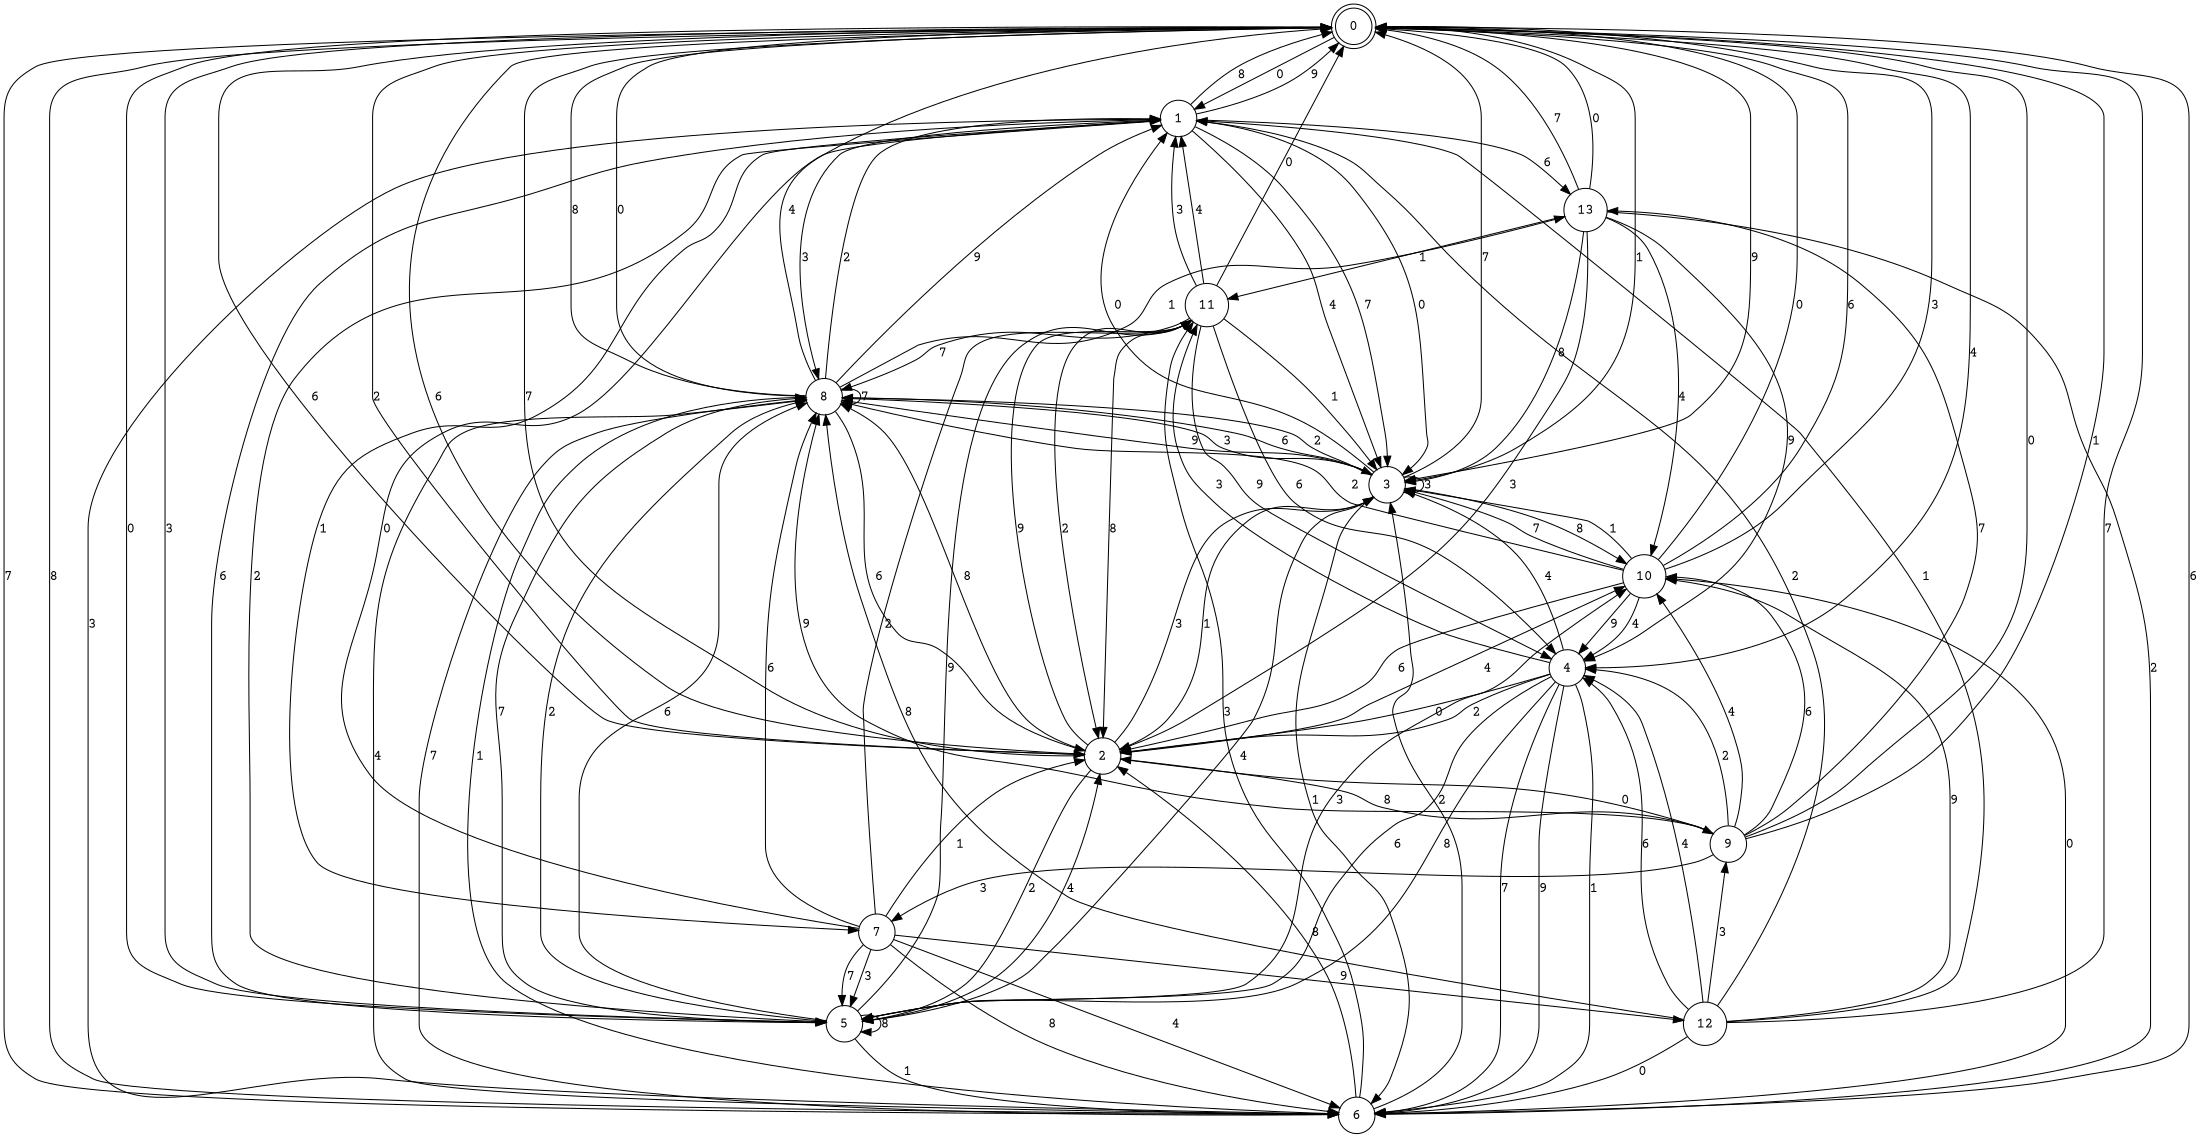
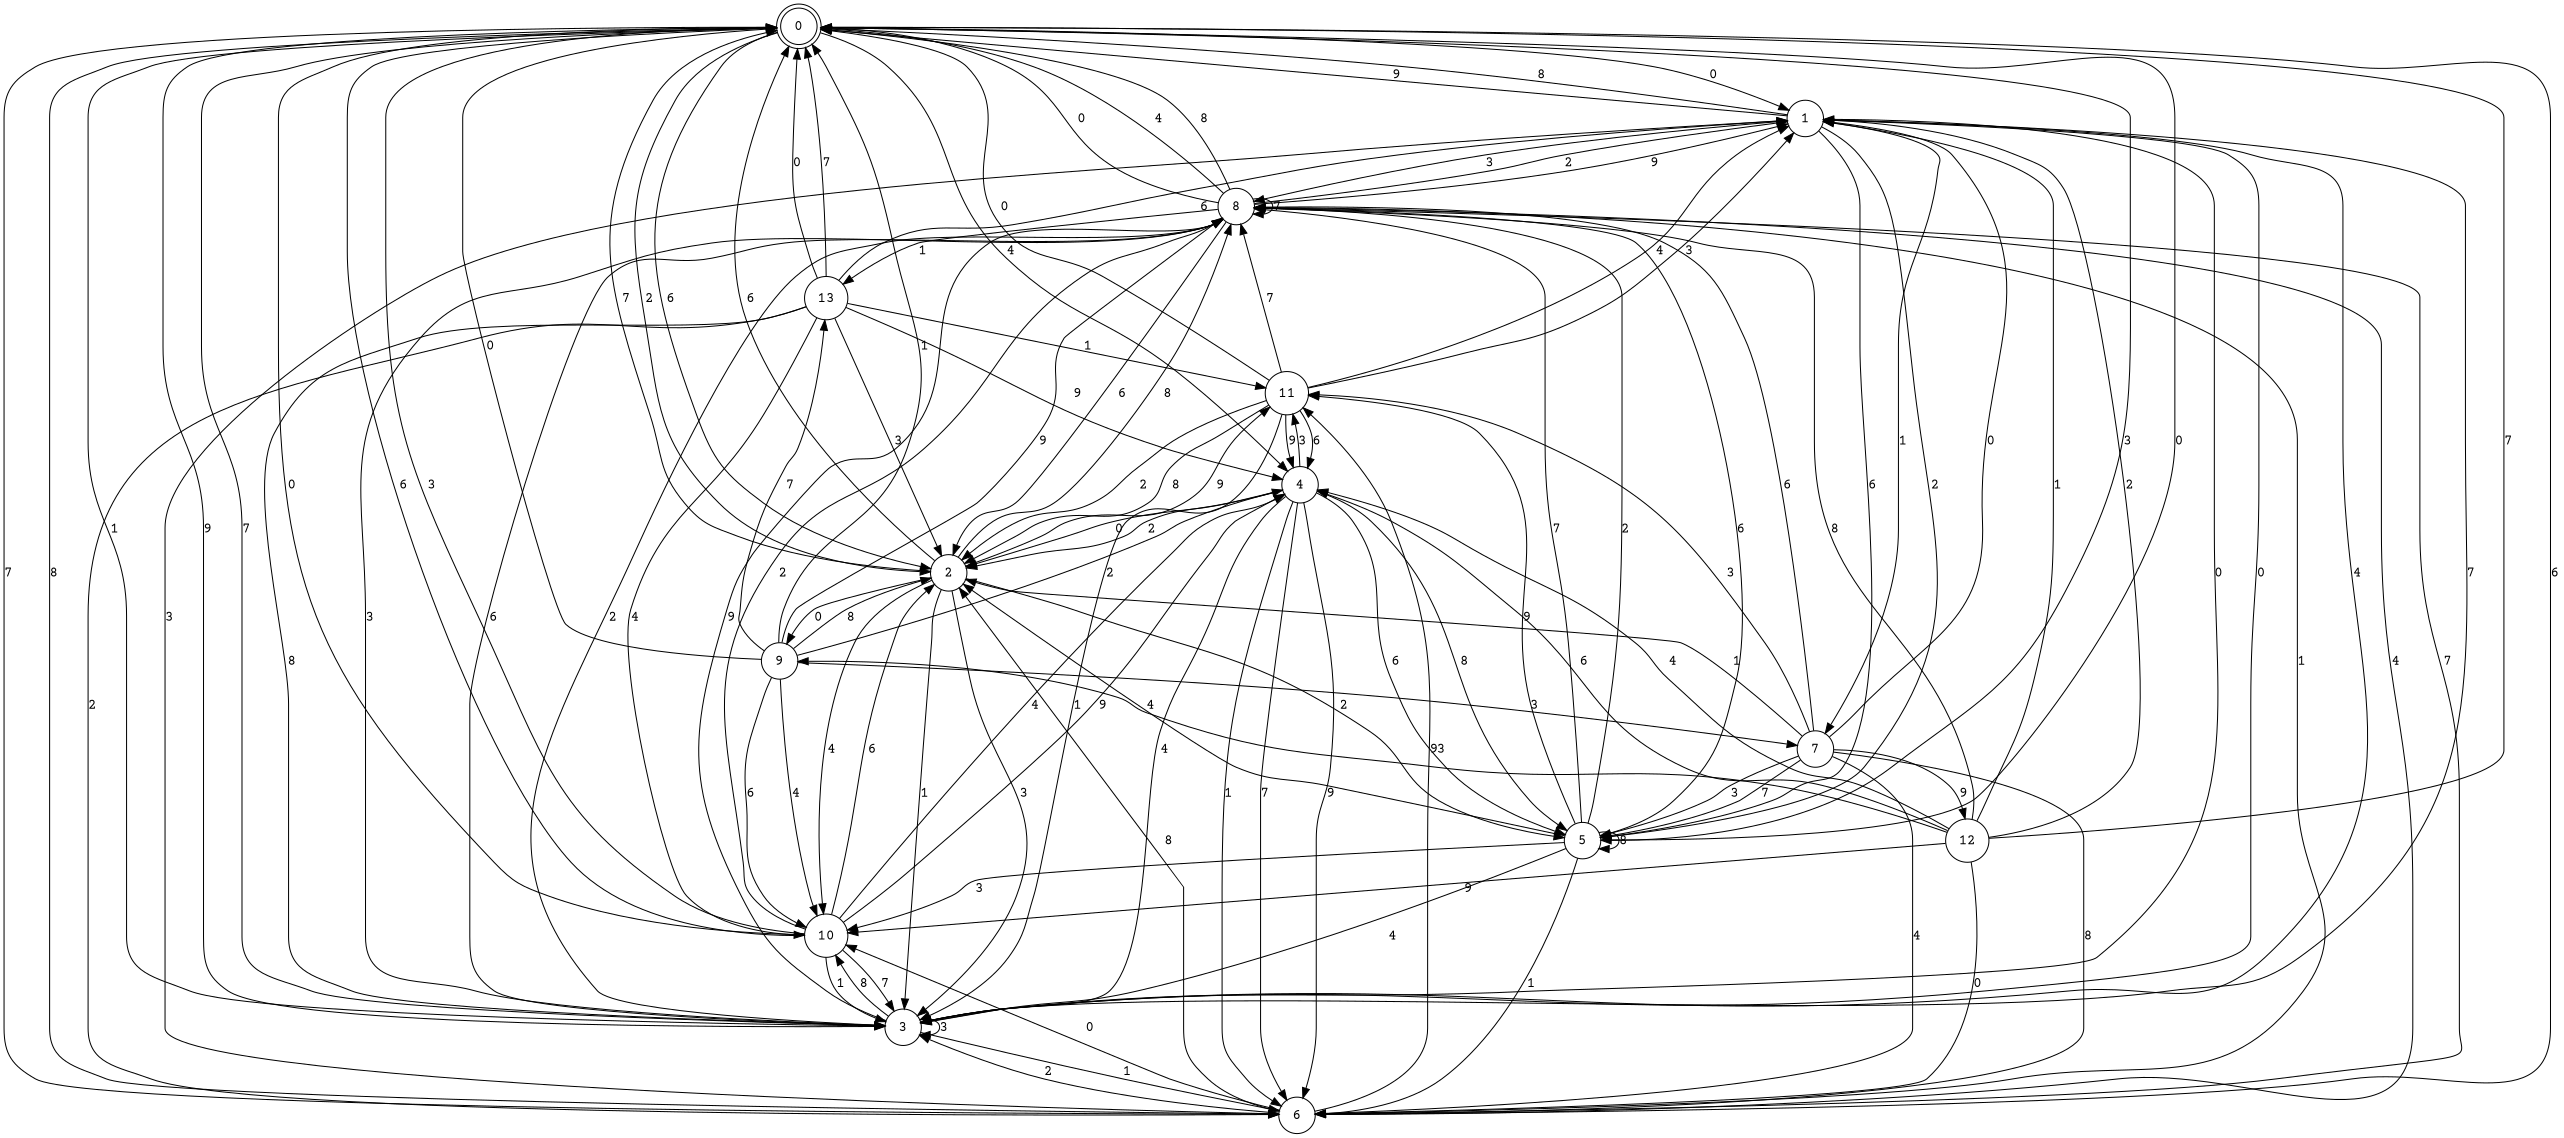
edge "1" -> "13": reversed
edge "7" -> "11": label "2" -> "3"
edge "6" -> "11": label "3" -> "9"
edge "3" -> "5": reversed
